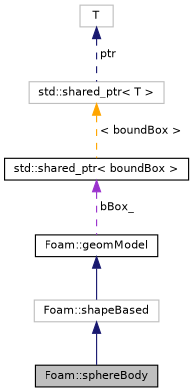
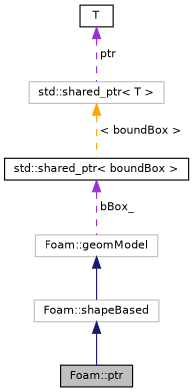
node "T": color grey75 -> black
edge "std::shared_ptr< T >" -> "T": color midnightblue -> darkorchid3
node "Foam::geomModel": color black -> grey75
node "Foam::sphereBody": label "Foam::sphereBody" -> "Foam::ptr"
